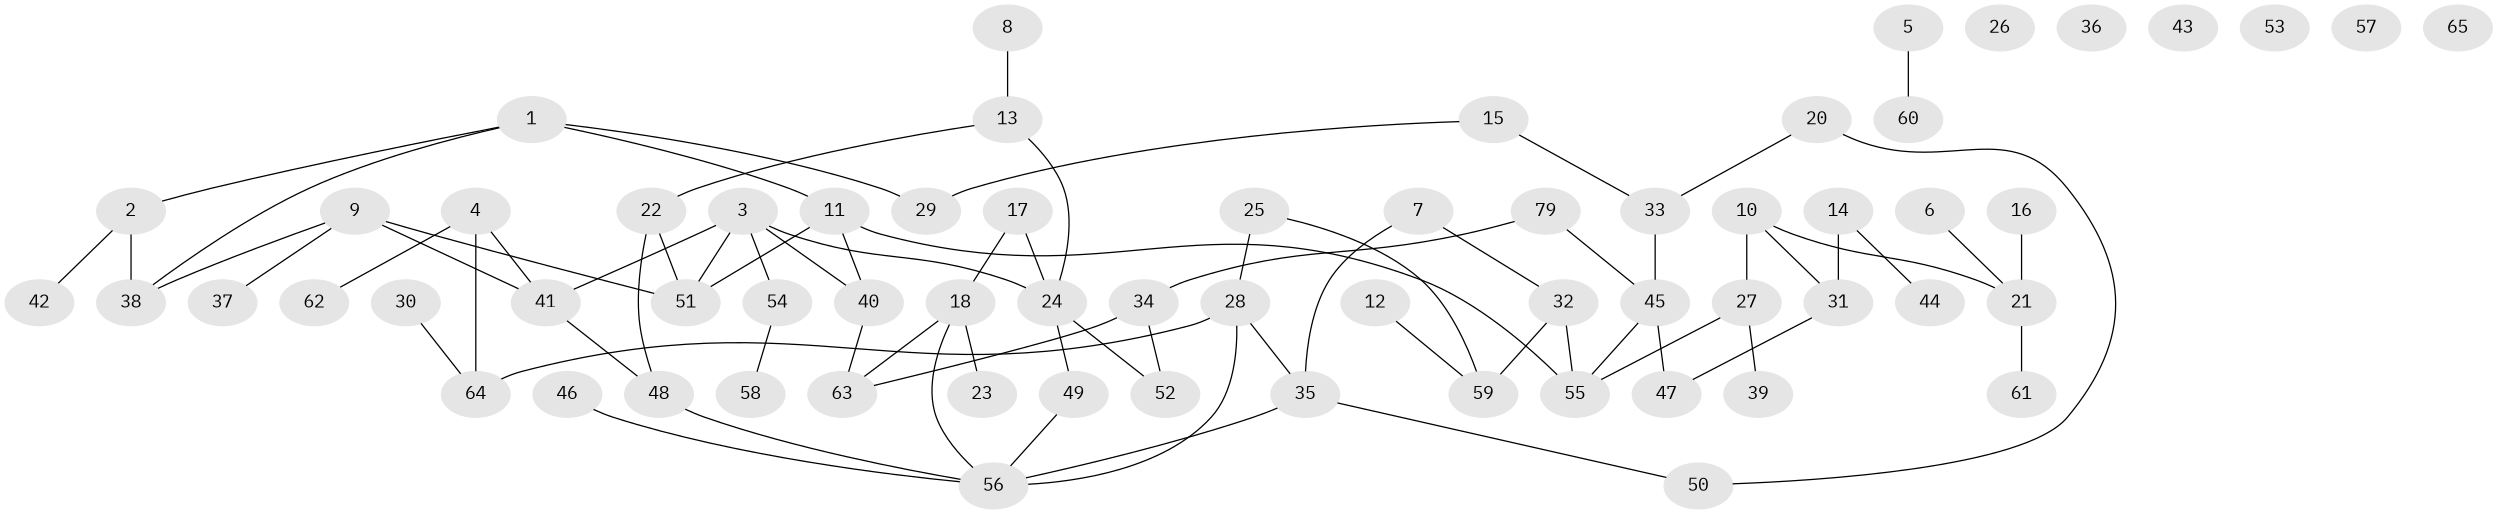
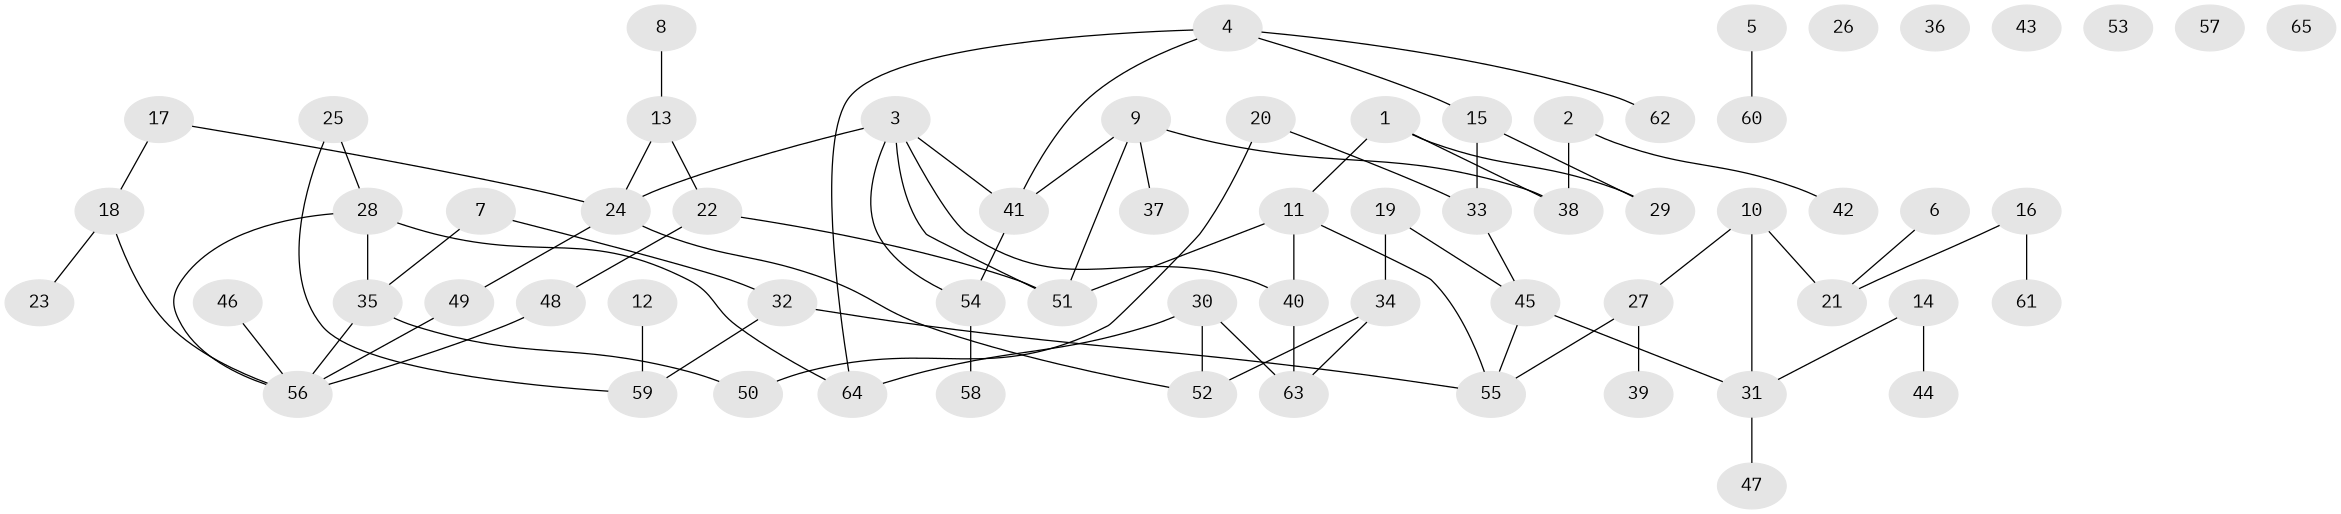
edge "4" -- "15": added
edge "1" -- "2": removed
node "79": label "79" -> "19"
edge "45" -- "47": now "45" -- "31"
edge "18" -- "63": now "30" -- "63"
edge "41" -- "48": now "41" -- "54"
edge "30" -- "52": added
edge "21" -- "61": now "16" -- "61"
